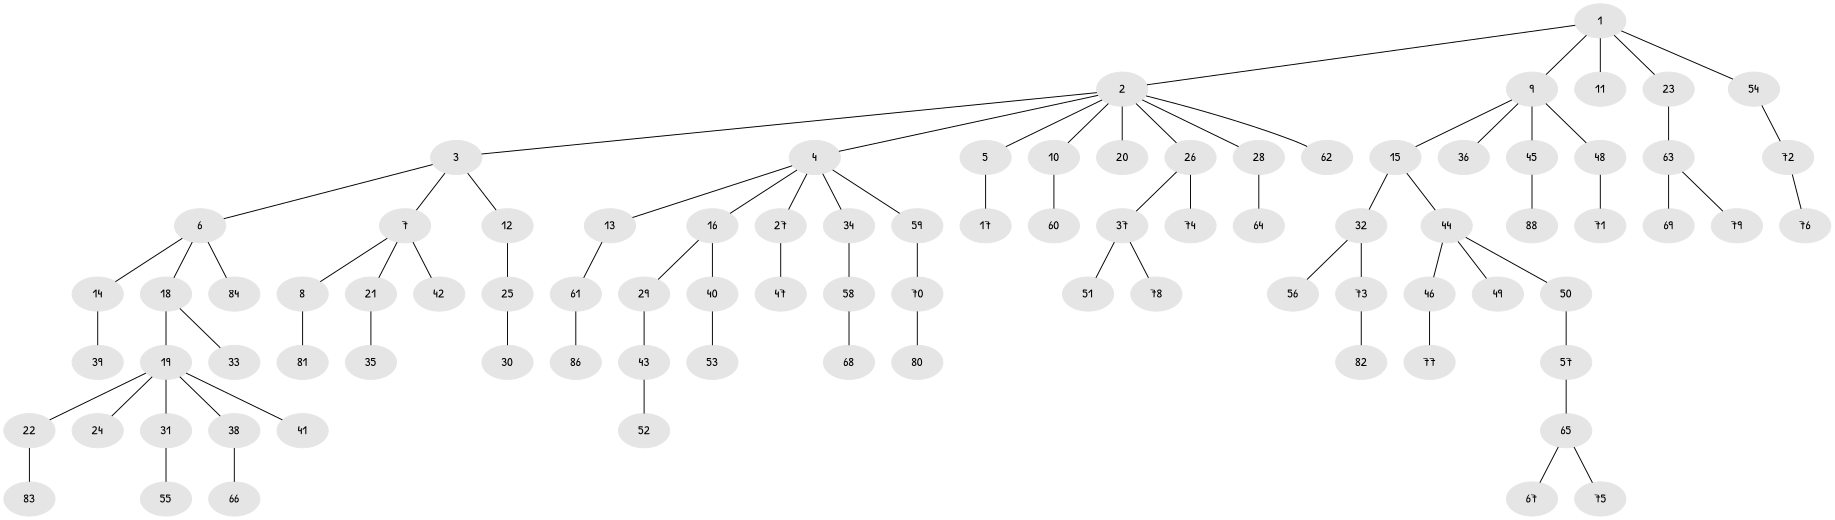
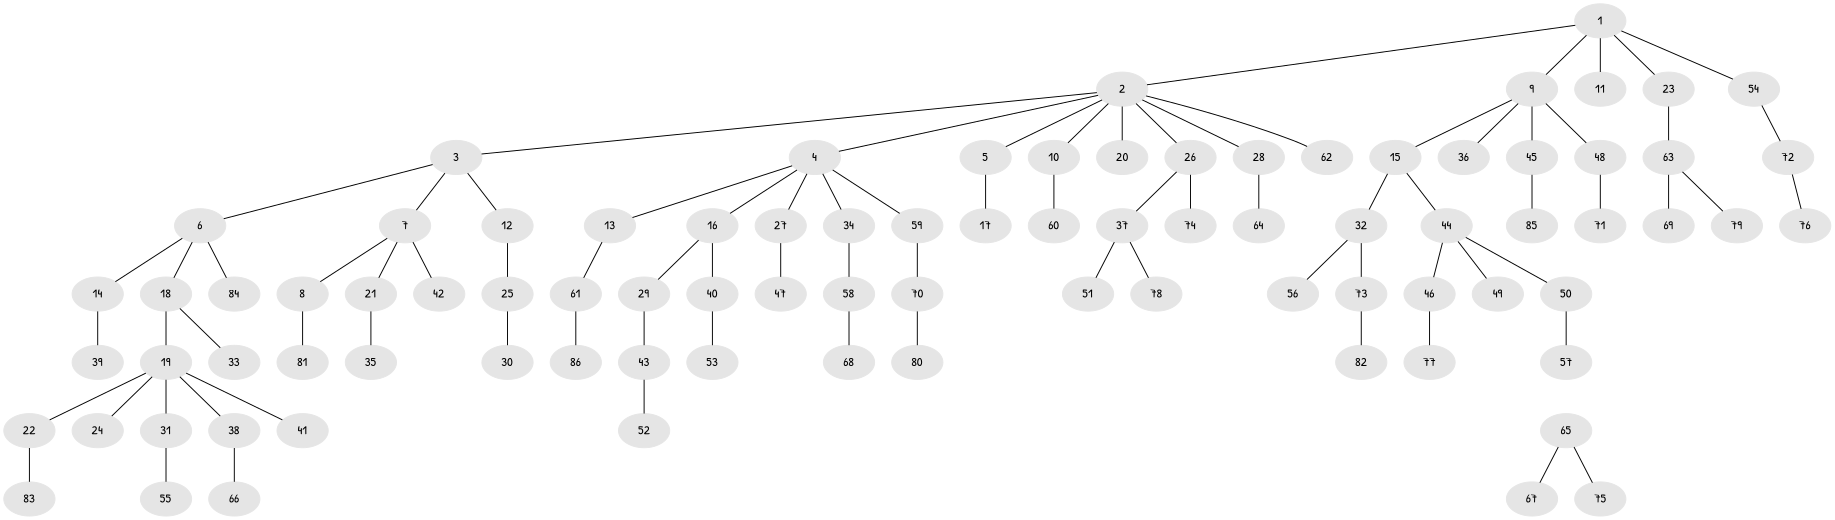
node "88": label "88" -> "85"
edge "57" -- "65": removed
